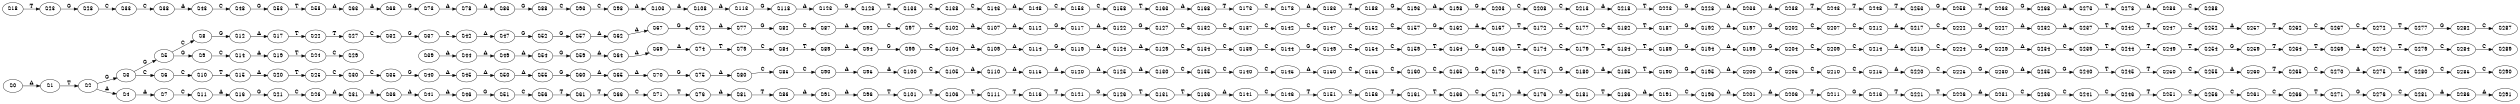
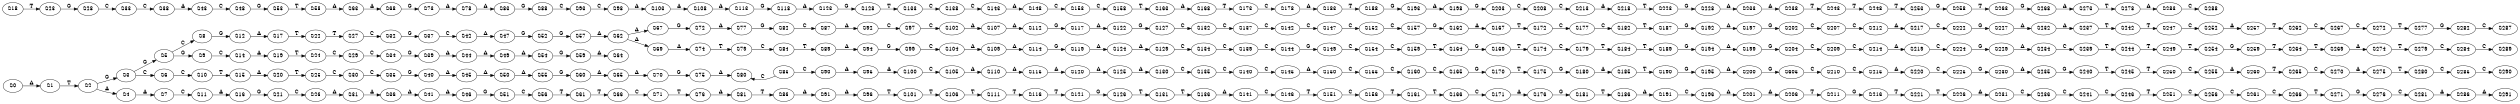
node "S34": added
edge "S64" -> "S69": now "S62" -> "S69"
node "S205": label "S205" -> "S605"
edge "S80" -> "S85": reversed
